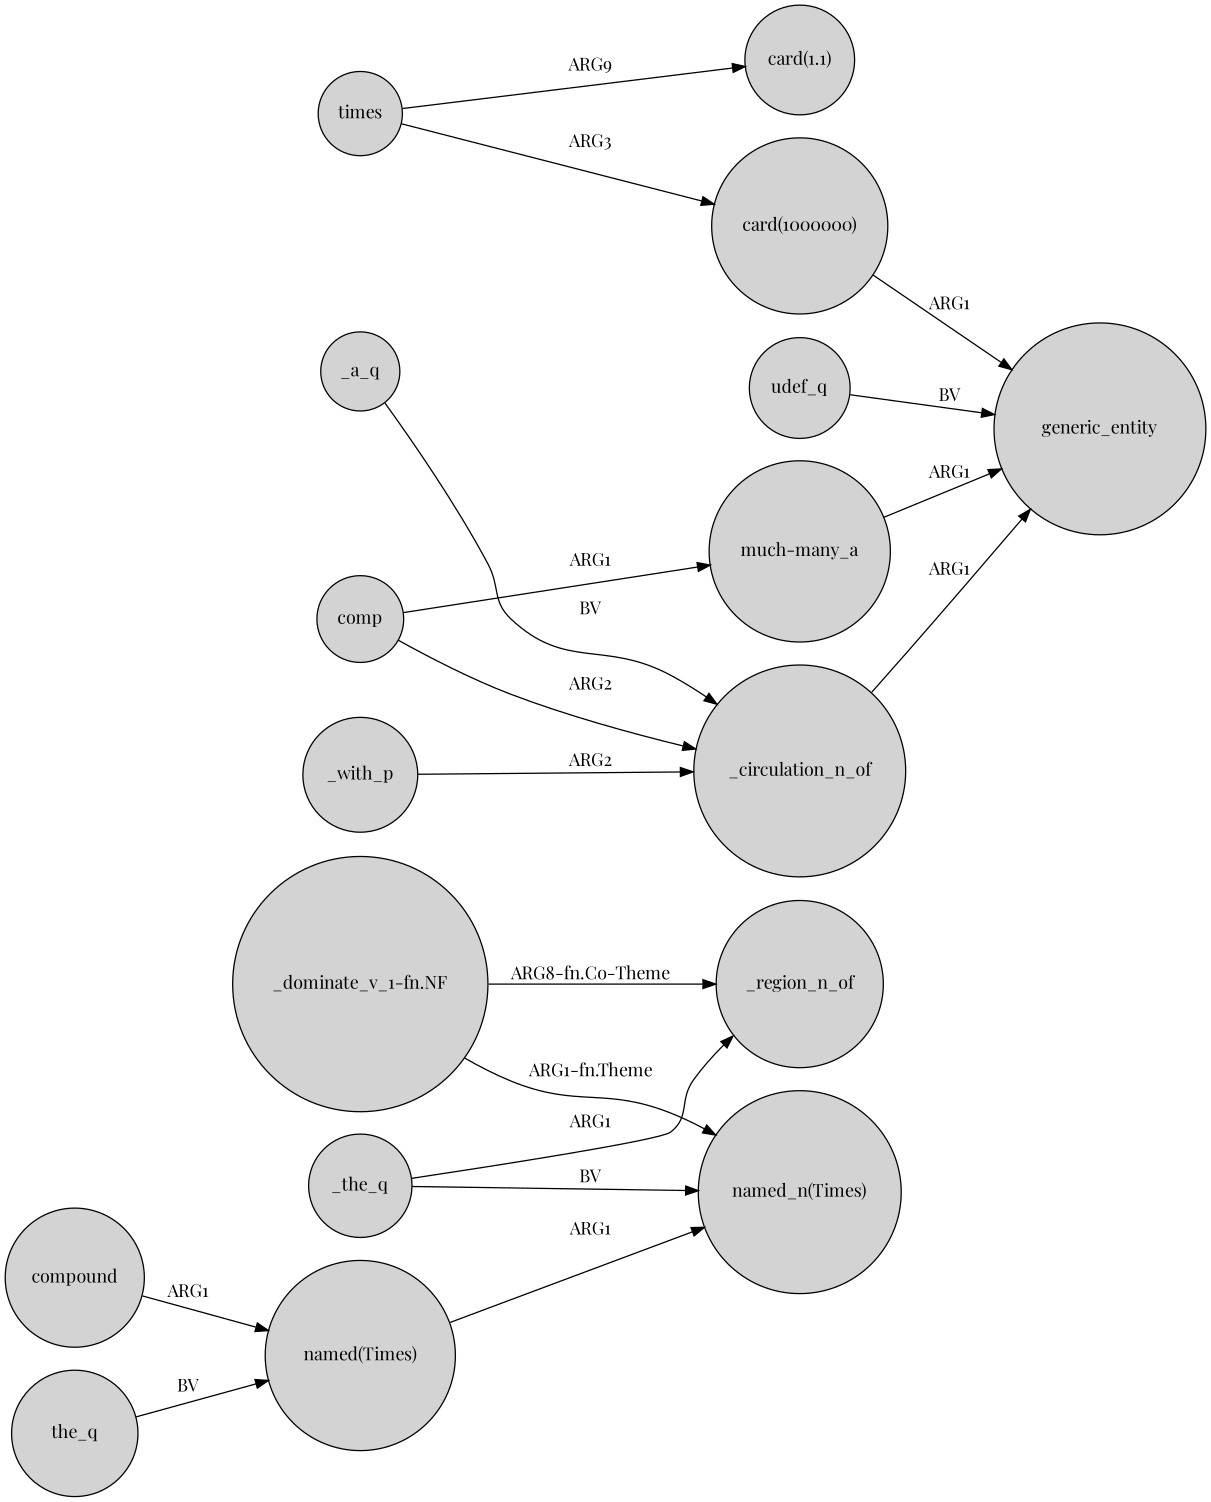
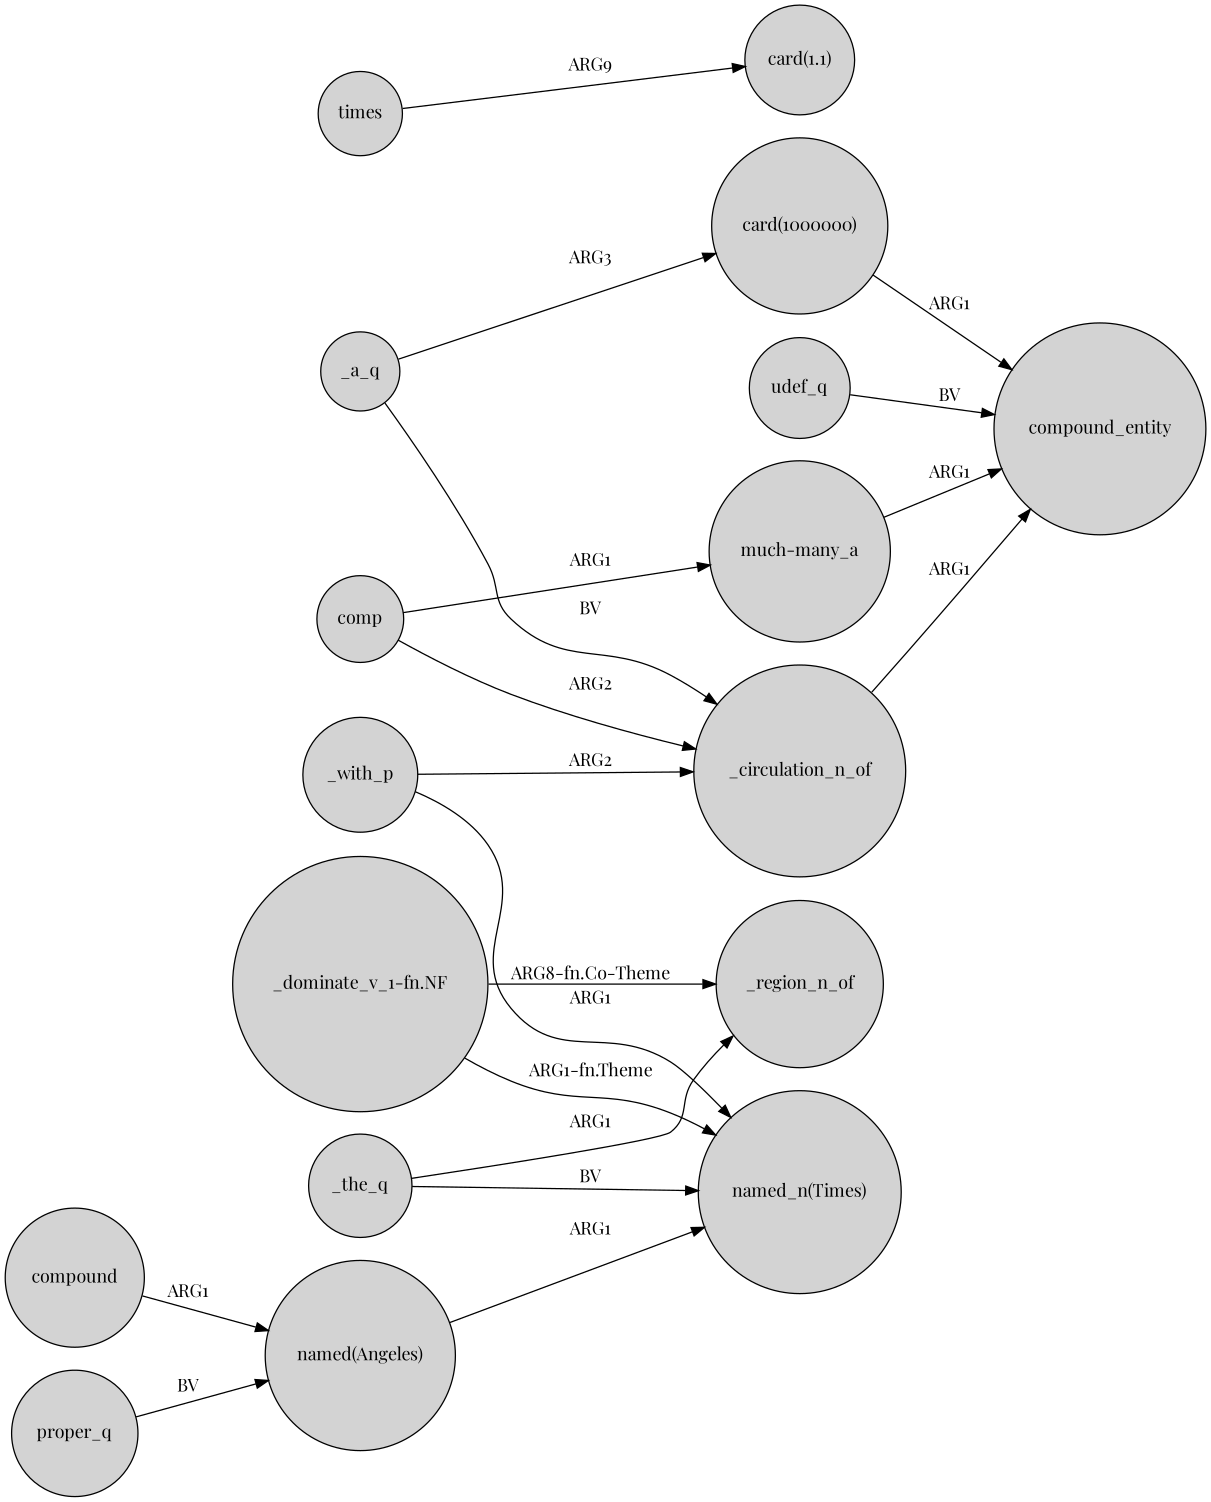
edge "times" -> "card(1000000)": now "_a_q" -> "card(1000000)"
node "generic_entity": label "generic_entity" -> "compound_entity"
edge "_with_p" -> "named_n(Times)": added, label "ARG1"
node "named(Times)": label "named(Times)" -> "named(Angeles)"
node "the_q": label "the_q" -> "proper_q"
